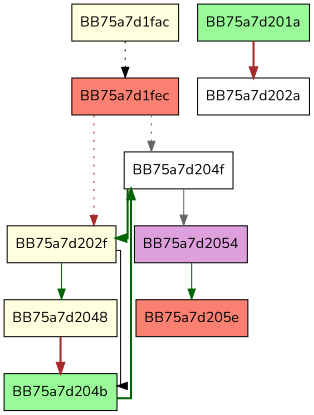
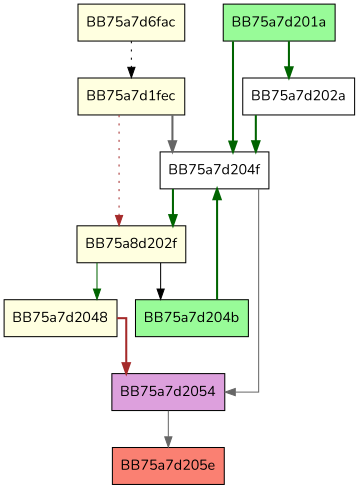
node "BB75a7d1fac": label "BB75a7d1fac" -> "BB75a7d6fac"
edge "BB75a7d201a" -> "BB75a7d202a": color brown -> darkgreen
edge "BB75a7d201a" -> "BB75a7d204f": added
node "BB75a7d1fec": fillcolor salmon -> lightyellow
edge "BB75a7d1fec" -> "BB75a7d204f": style dotted -> bold
edge "BB75a7d202a" -> "BB75a7d204f": added
node "BB75a7d202f": label "BB75a7d202f" -> "BB75a8d202f"
edge "BB75a7d2054" -> "BB75a7d205e": color darkgreen -> gray40
edge "BB75a7d2048" -> "BB75a7d204b": now "BB75a7d2048" -> "BB75a7d2054"
